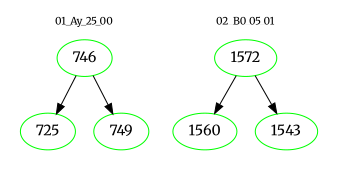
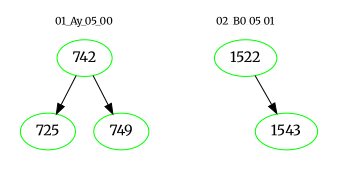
cluster "01_Ay_25_00": label "01_Ay_25_00" -> "01_Ay_05_00"
node "746": label "746" -> "742"
node "1572": label "1572" -> "1522"
node "1560": removed
